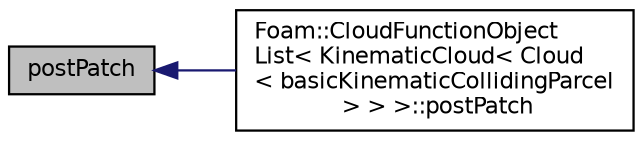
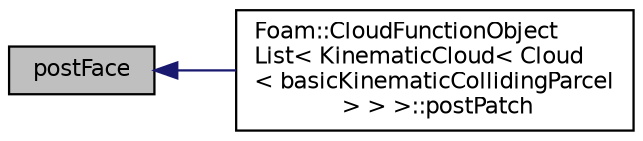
node "postPatch": label "postPatch" -> "postFace"
